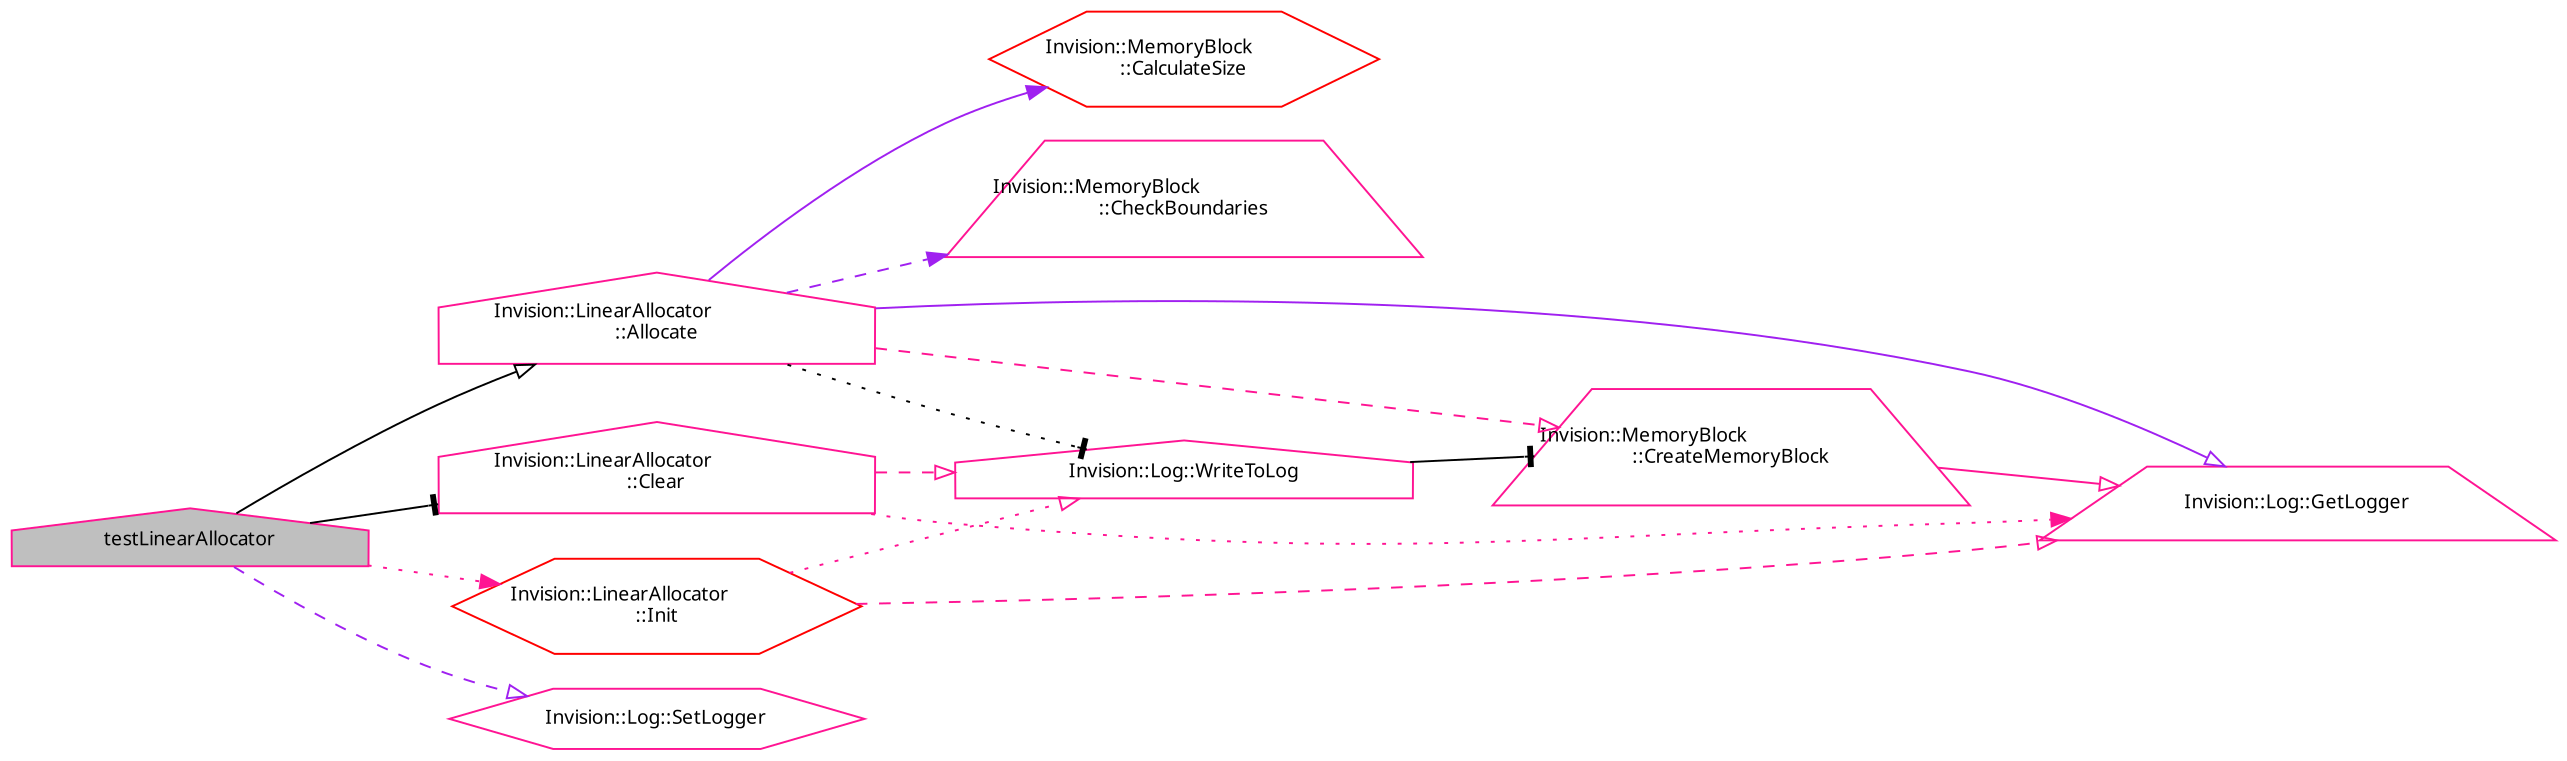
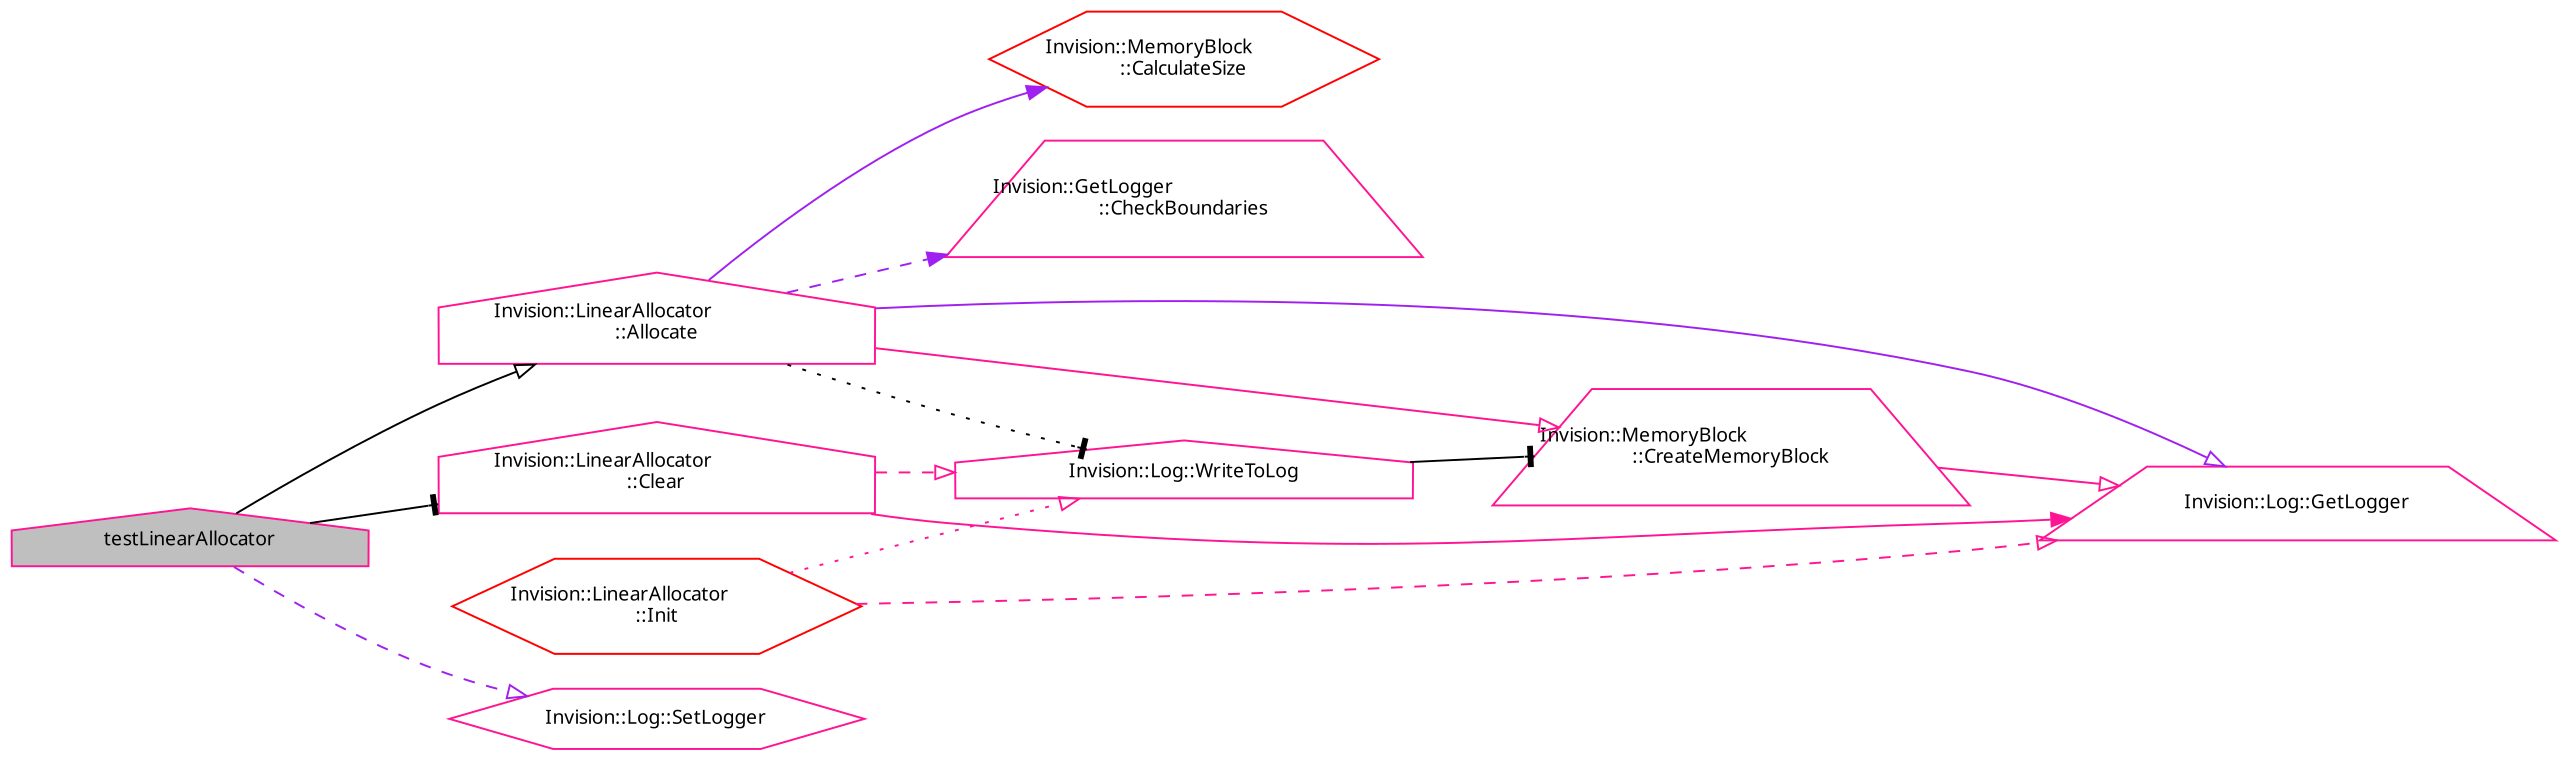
node "Invision::MemoryBlock ::CheckBoundaries": label "Invision::MemoryBlock ::CheckBoundaries" -> "Invision::GetLogger ::CheckBoundaries"
edge "Invision::LinearAllocator ::Allocate" -> "Invision::MemoryBlock ::CreateMemoryBlock": style dashed -> solid
edge "Invision::LinearAllocator ::Clear" -> "Invision::Log::GetLogger": style dotted -> solid
edge "testLinearAllocator" -> "Invision::LinearAllocator ::Init": removed
